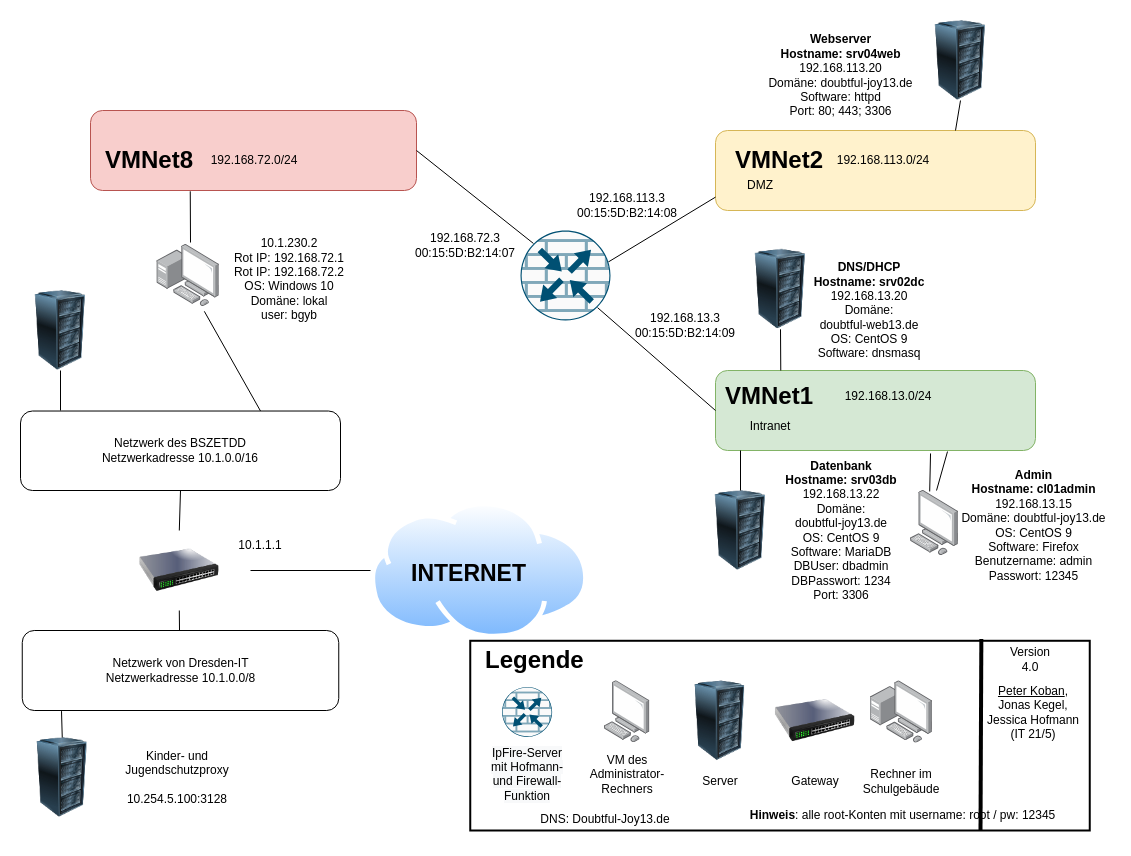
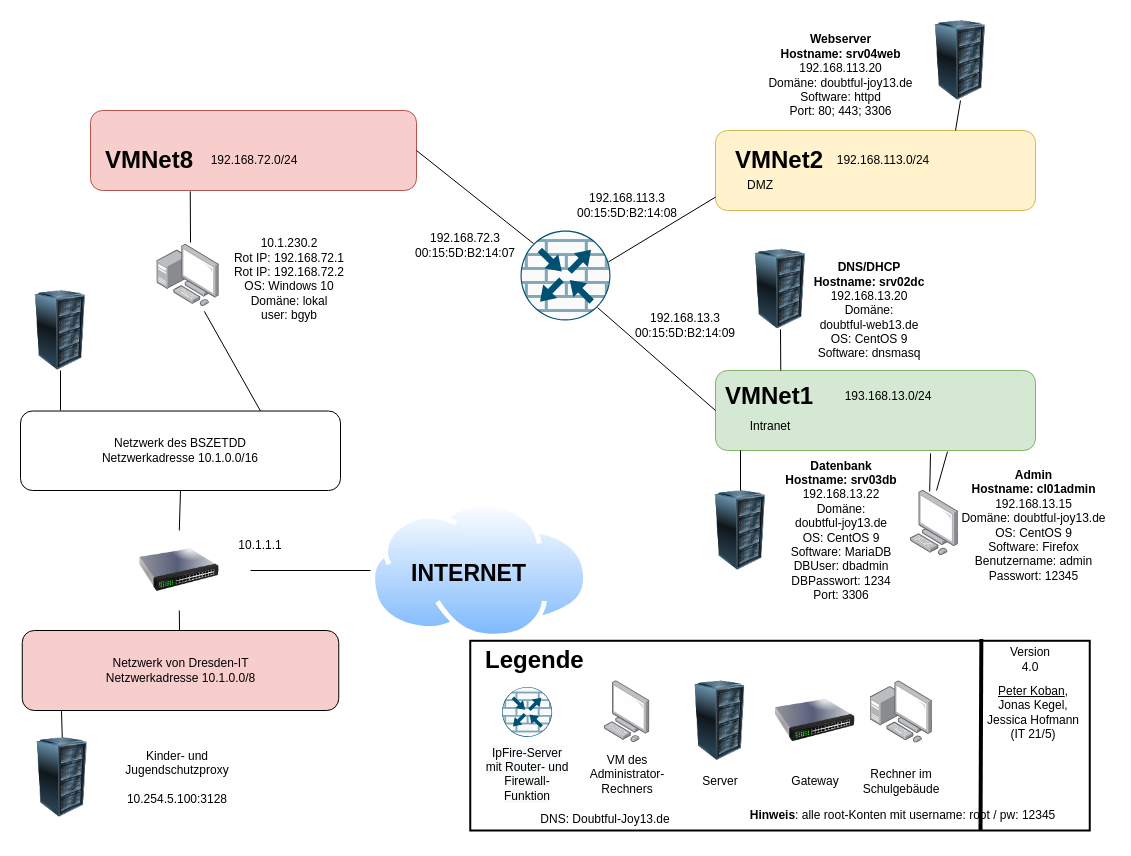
node "192.168.13.0/24": label "192.168.13.0/24" -> "193.168.13.0/24"
node "Netzwerk von Dresden-IT Netzwerkadresse 10.1.0.0/8": fillcolor #ffffff -> #f8cecc
node "IpFire-Server mit Hofmann- und Firewall-Funktion": label "IpFire-Server mit Hofmann- und Firewall-Funktion" -> "IpFire-Server mit Router- und Firewall-Funktion"
